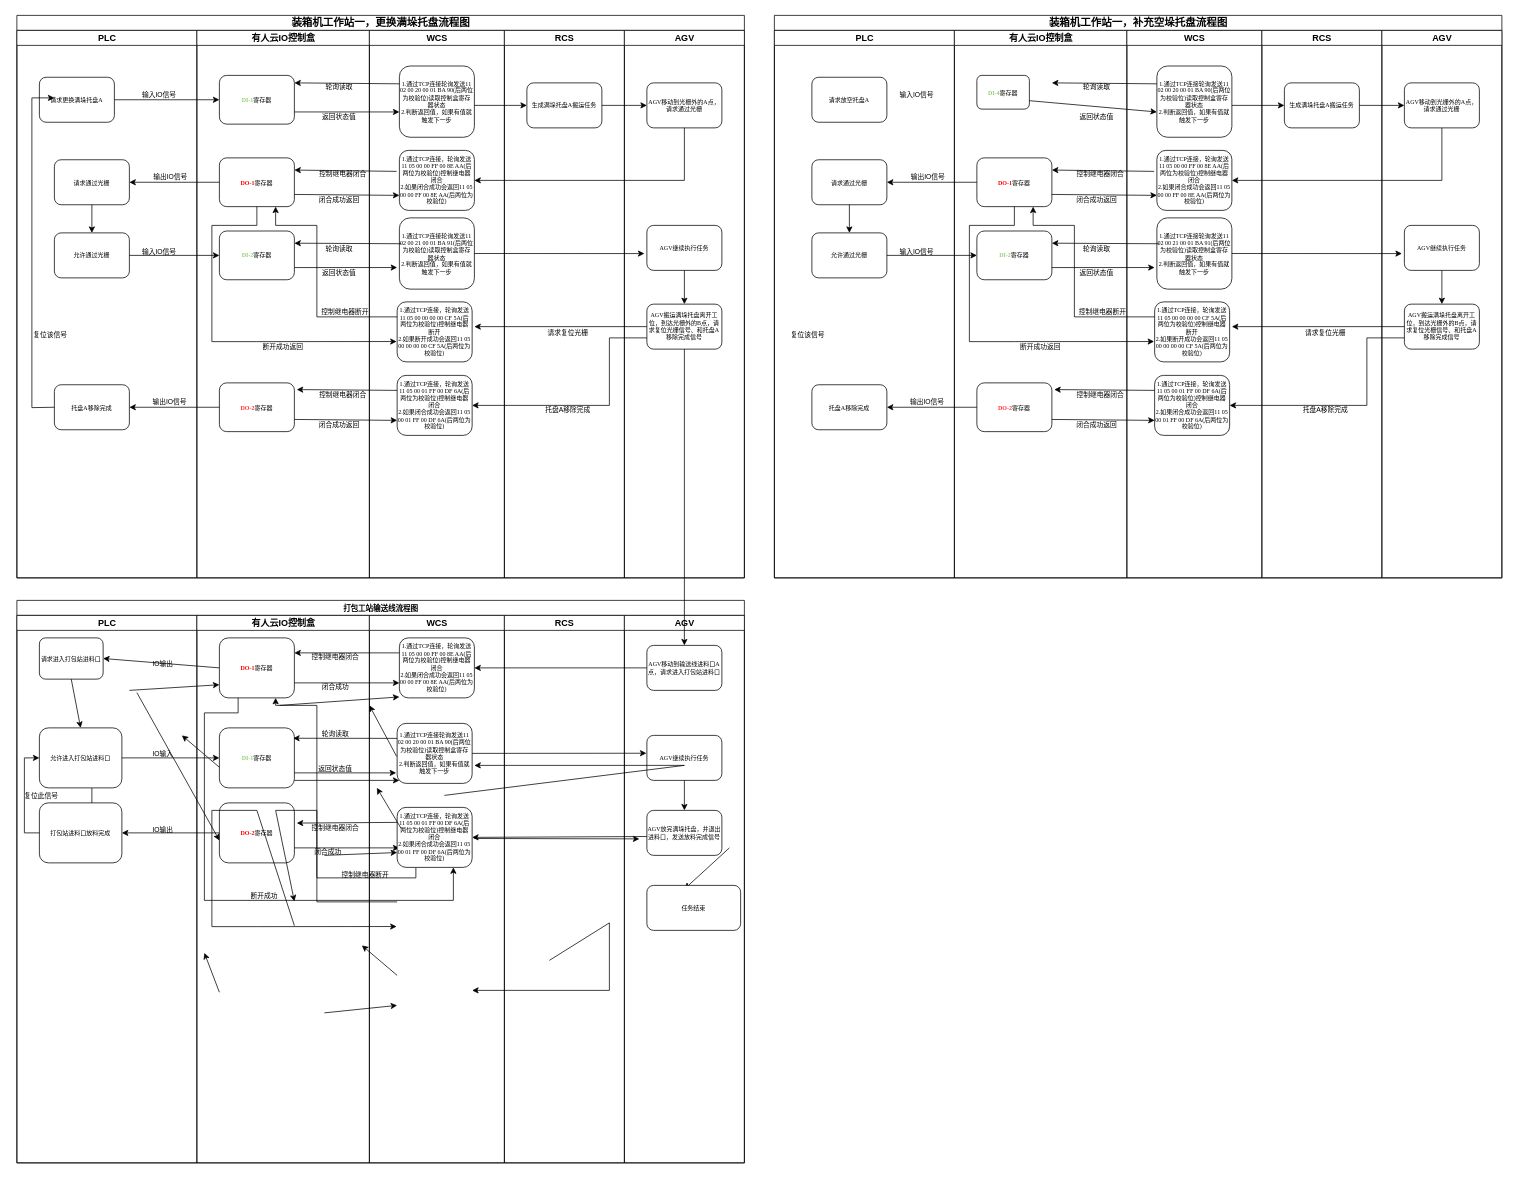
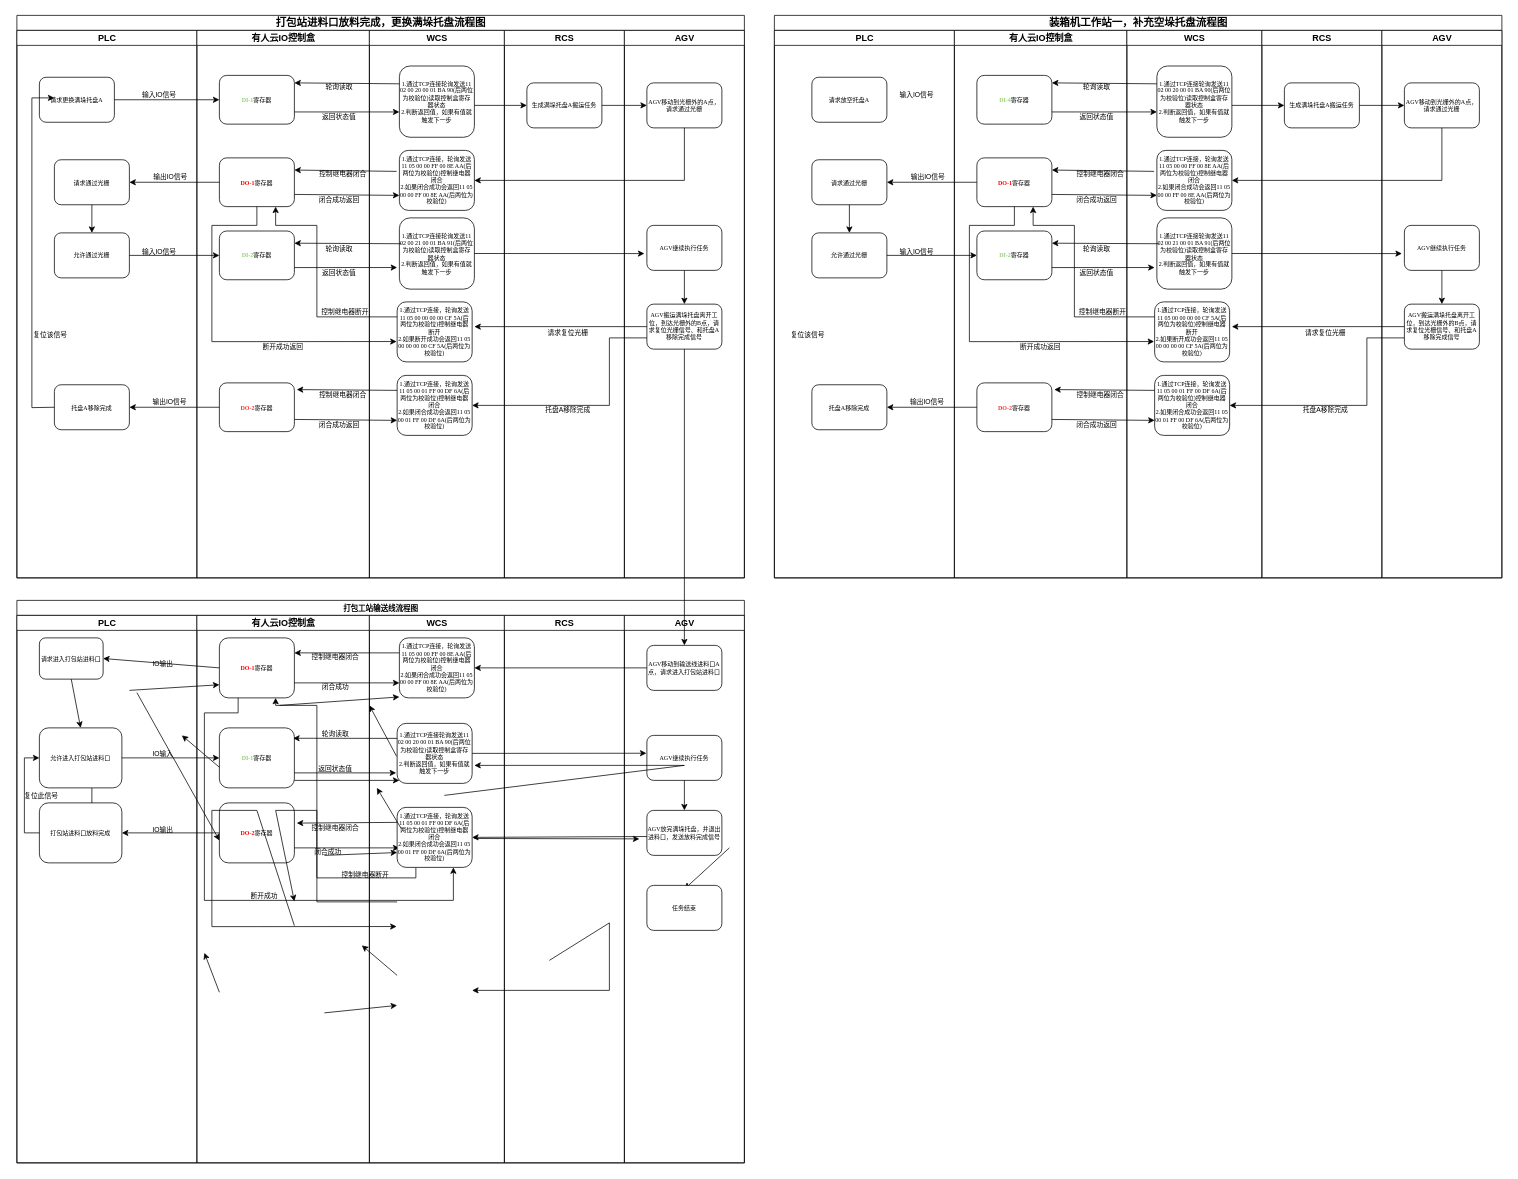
node "装箱机工作站一，更换满垛托盘流程图": label "装箱机工作站一，更换满垛托盘流程图" -> "打包站进料口放料完成，更换满垛托盘流程图"
node "DI-4寄存器": size 53x34 -> 75x49
node "任务结束": size 94x45 -> 75x45
